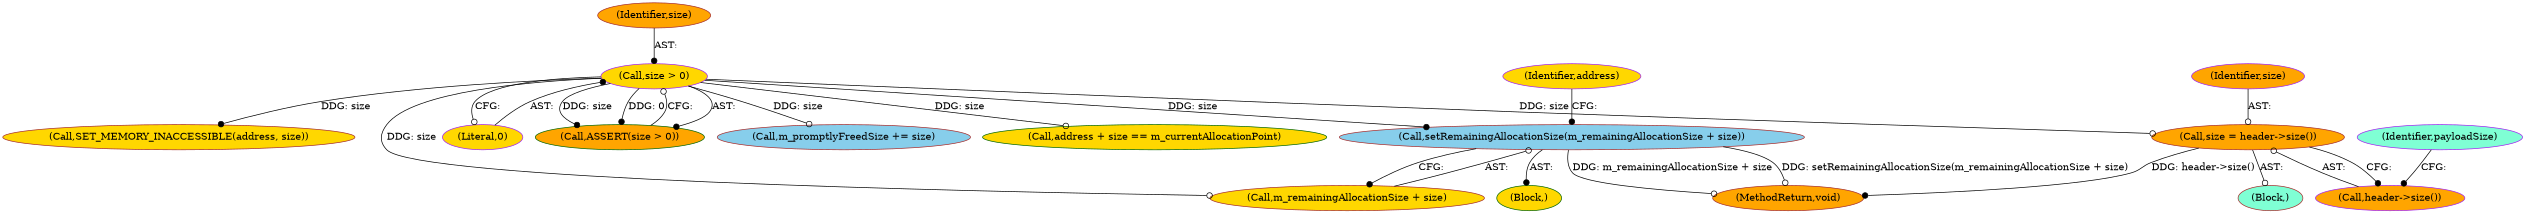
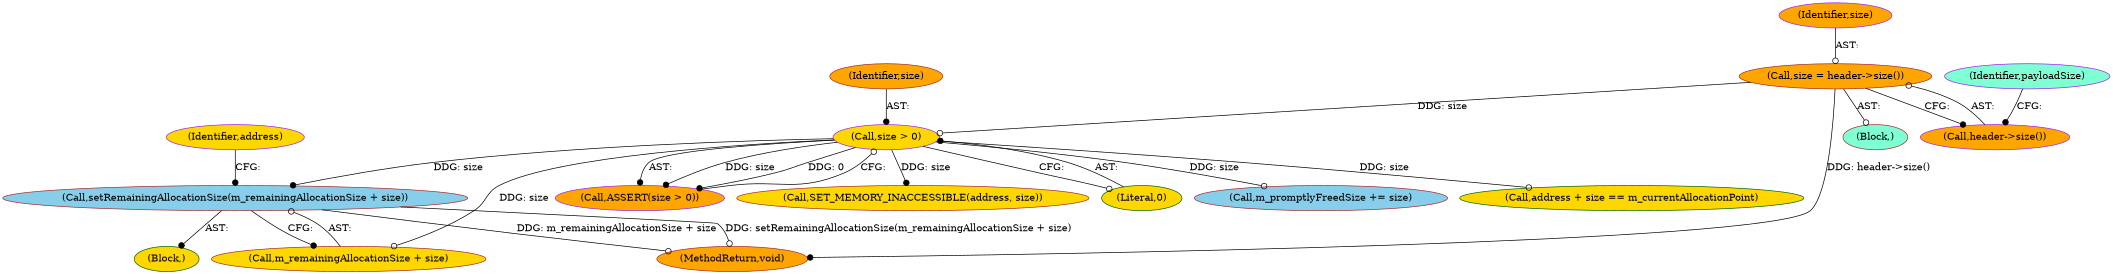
edge "(Call,size > 0)" -> "(Call,size = header->size())": reversed
node "(Literal,0)": color purple -> darkgreen
node "(Call,ASSERT(size > 0))": color darkgreen -> purple
